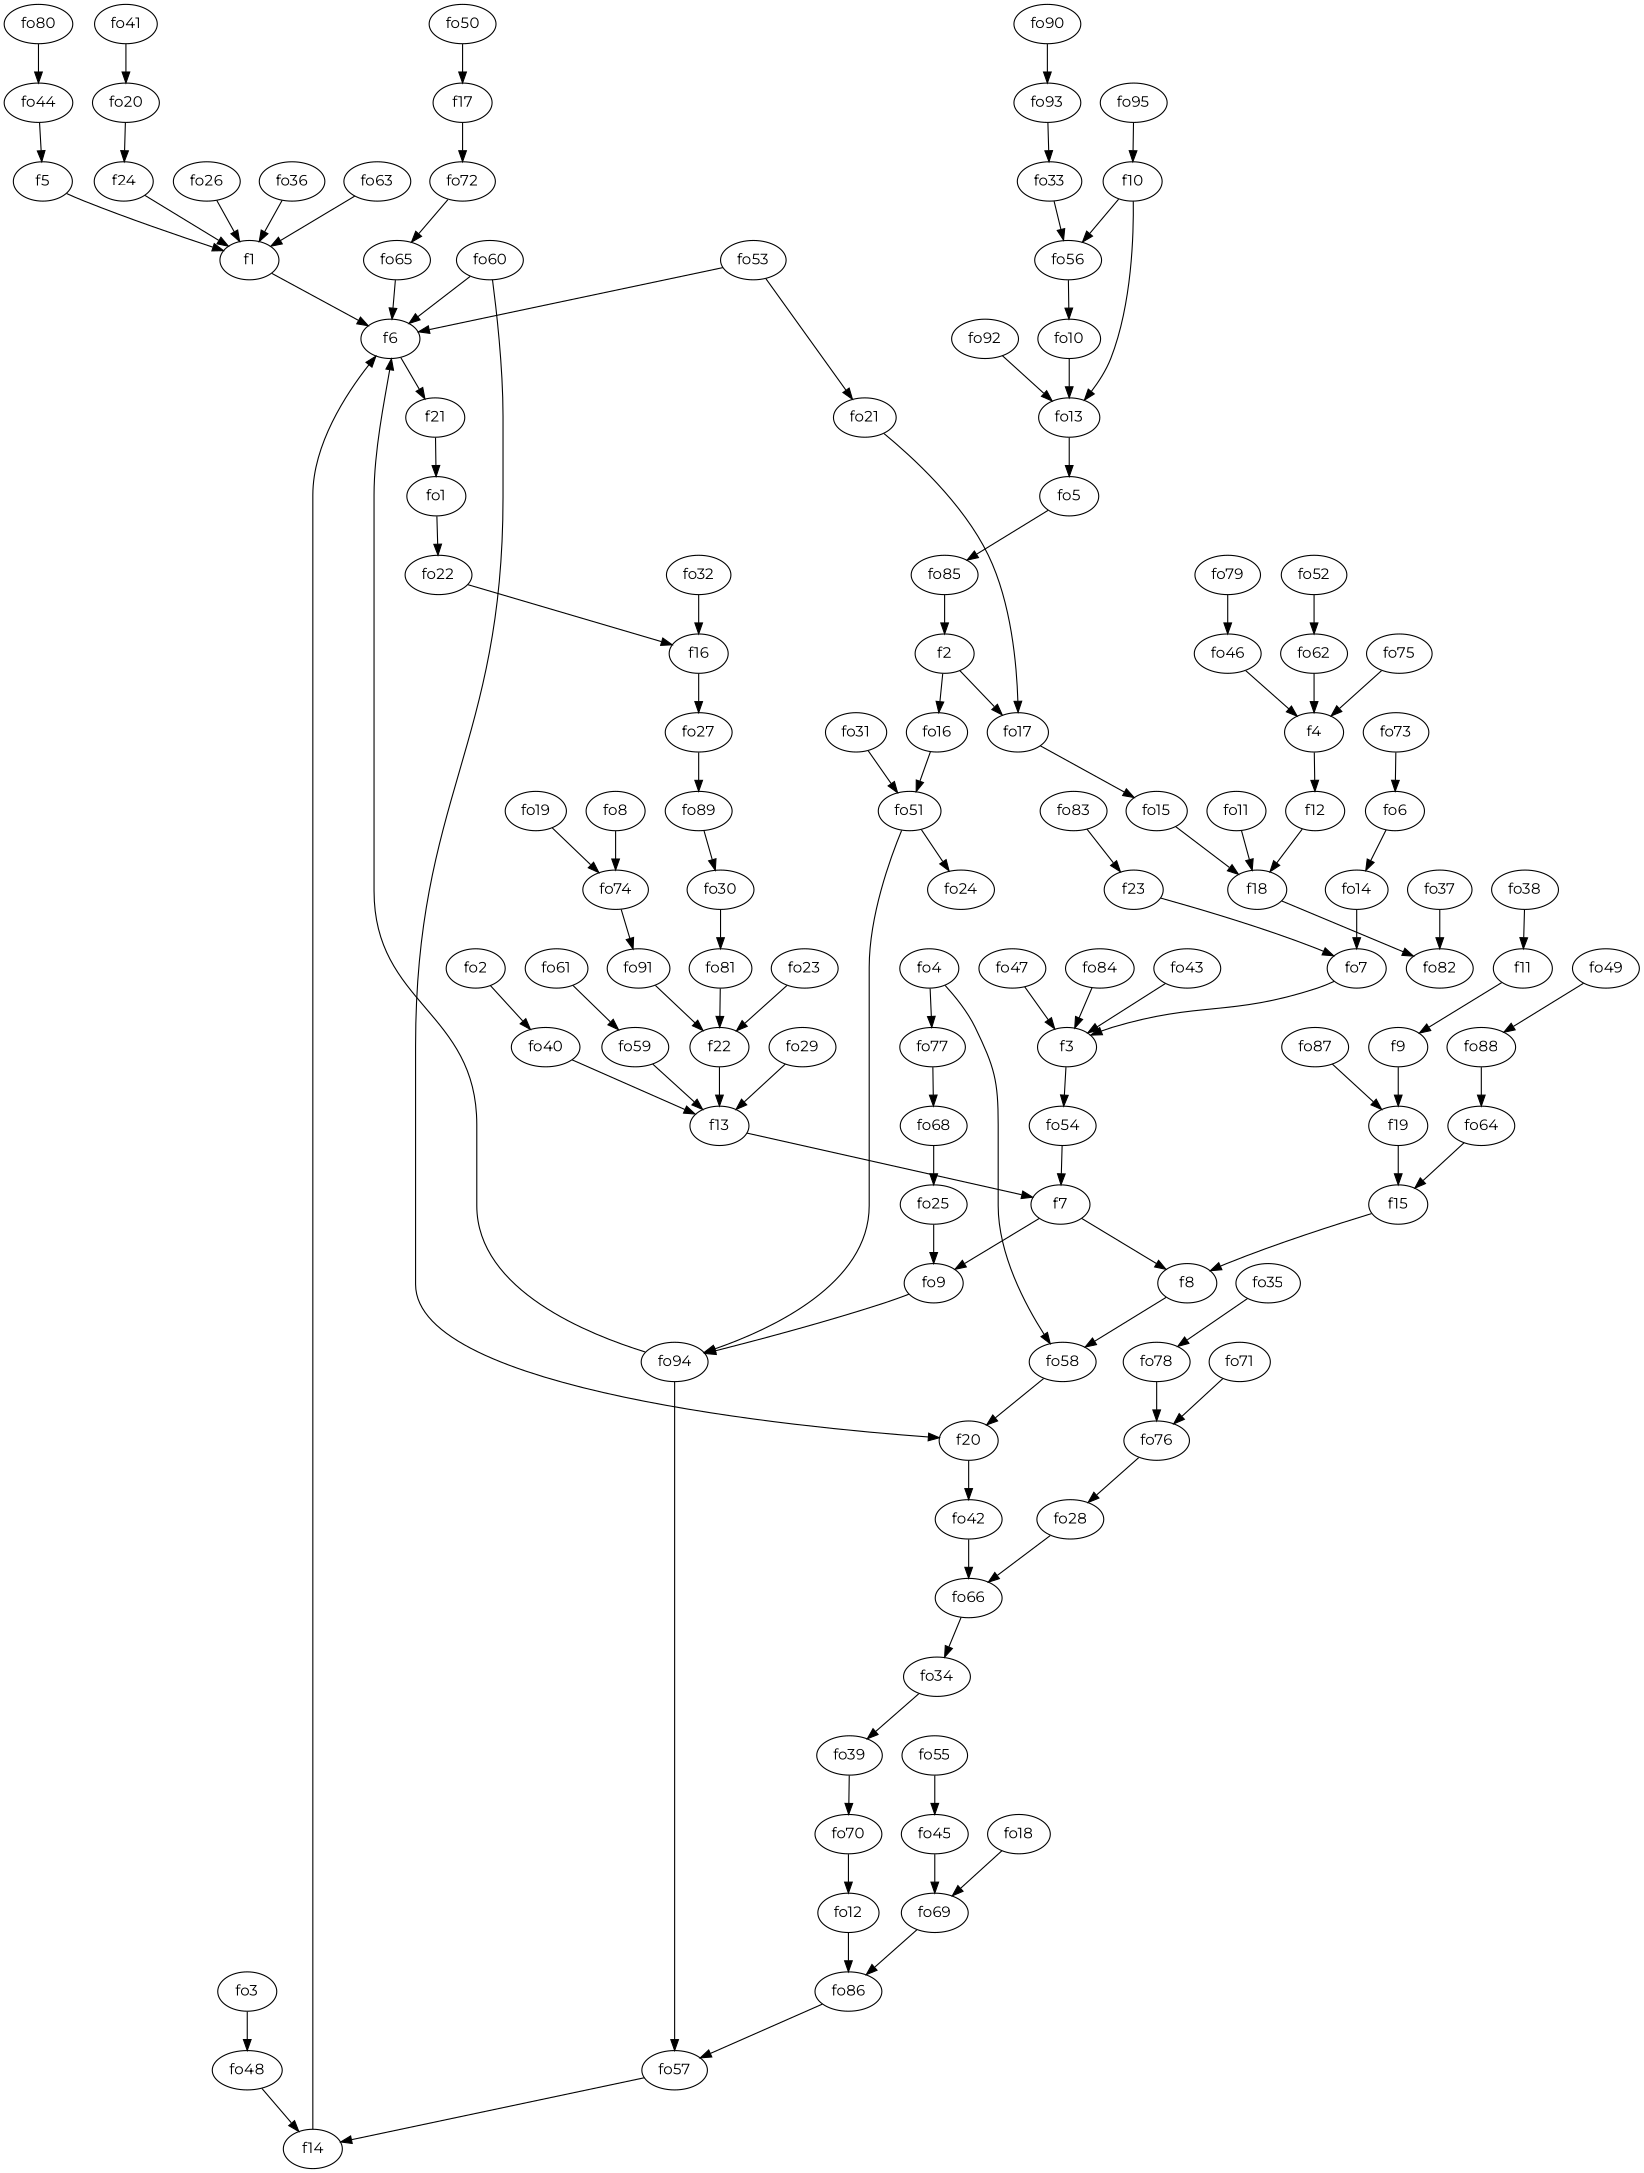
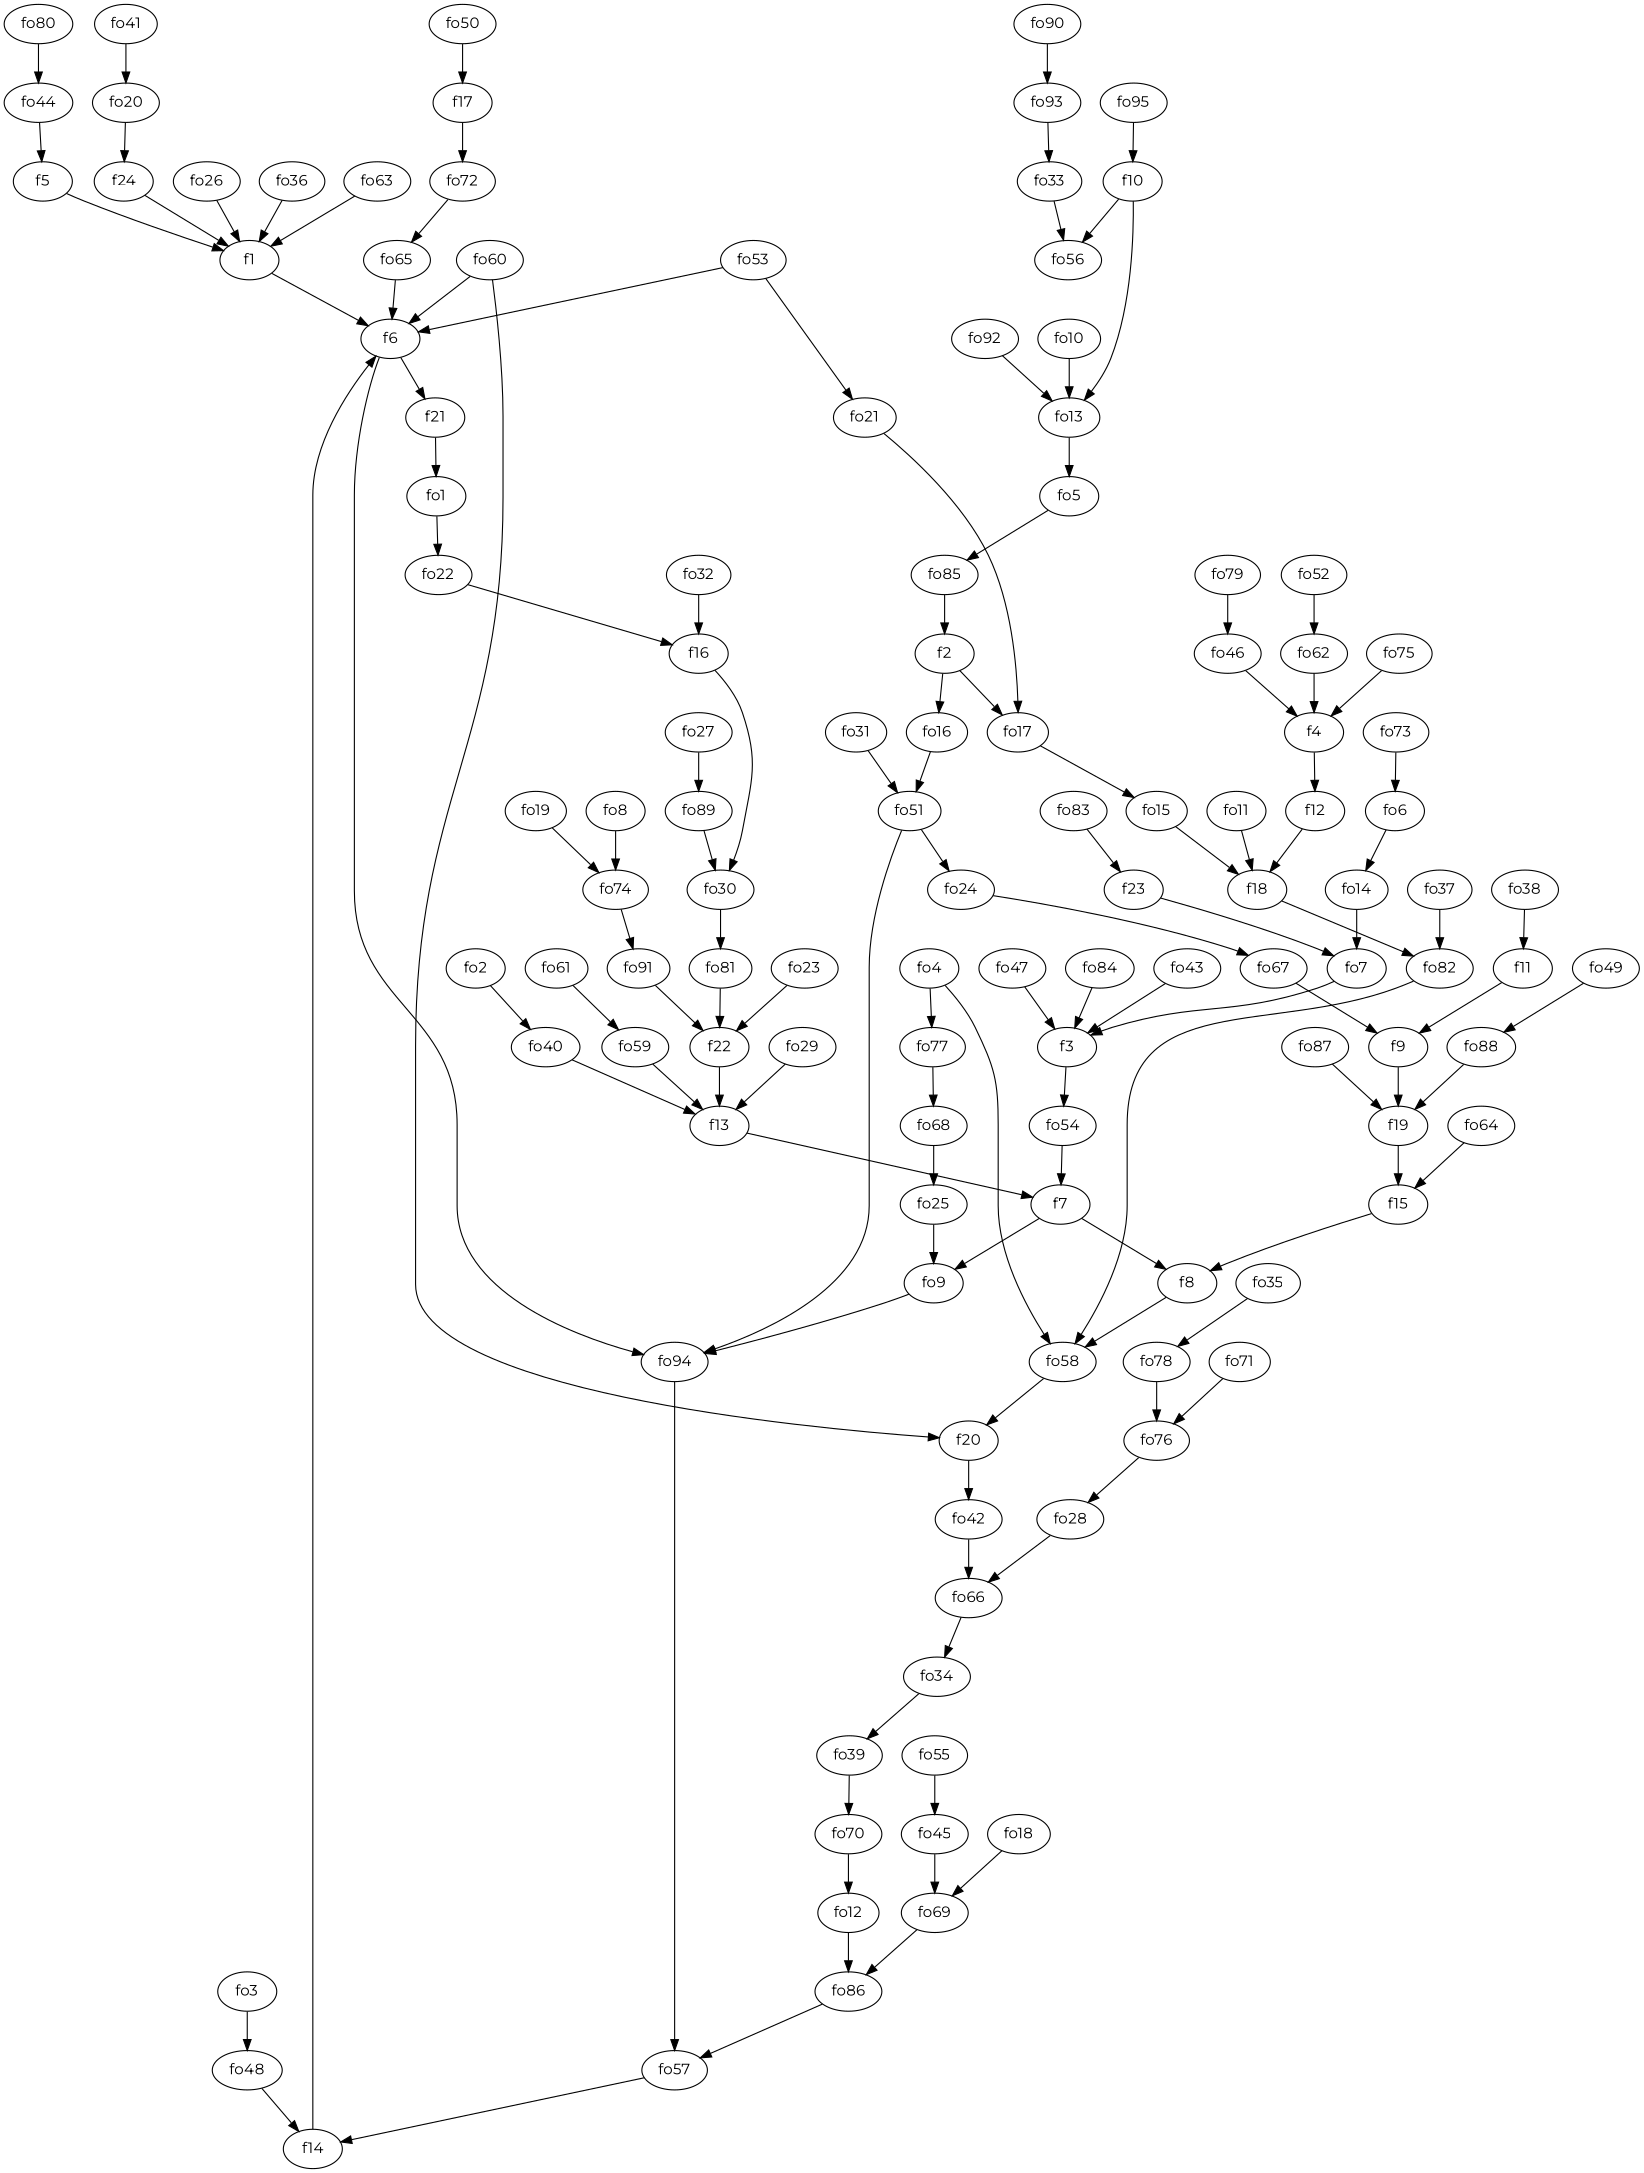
edge "fo56" -> "fo10": removed
edge "f16" -> "fo27": now "f16" -> "fo30"
edge "fo94" -> "f6": reversed
node "fo67": added
edge "fo82" -> "fo58": added
edge "fo88" -> "fo64": now "fo88" -> "f19"
